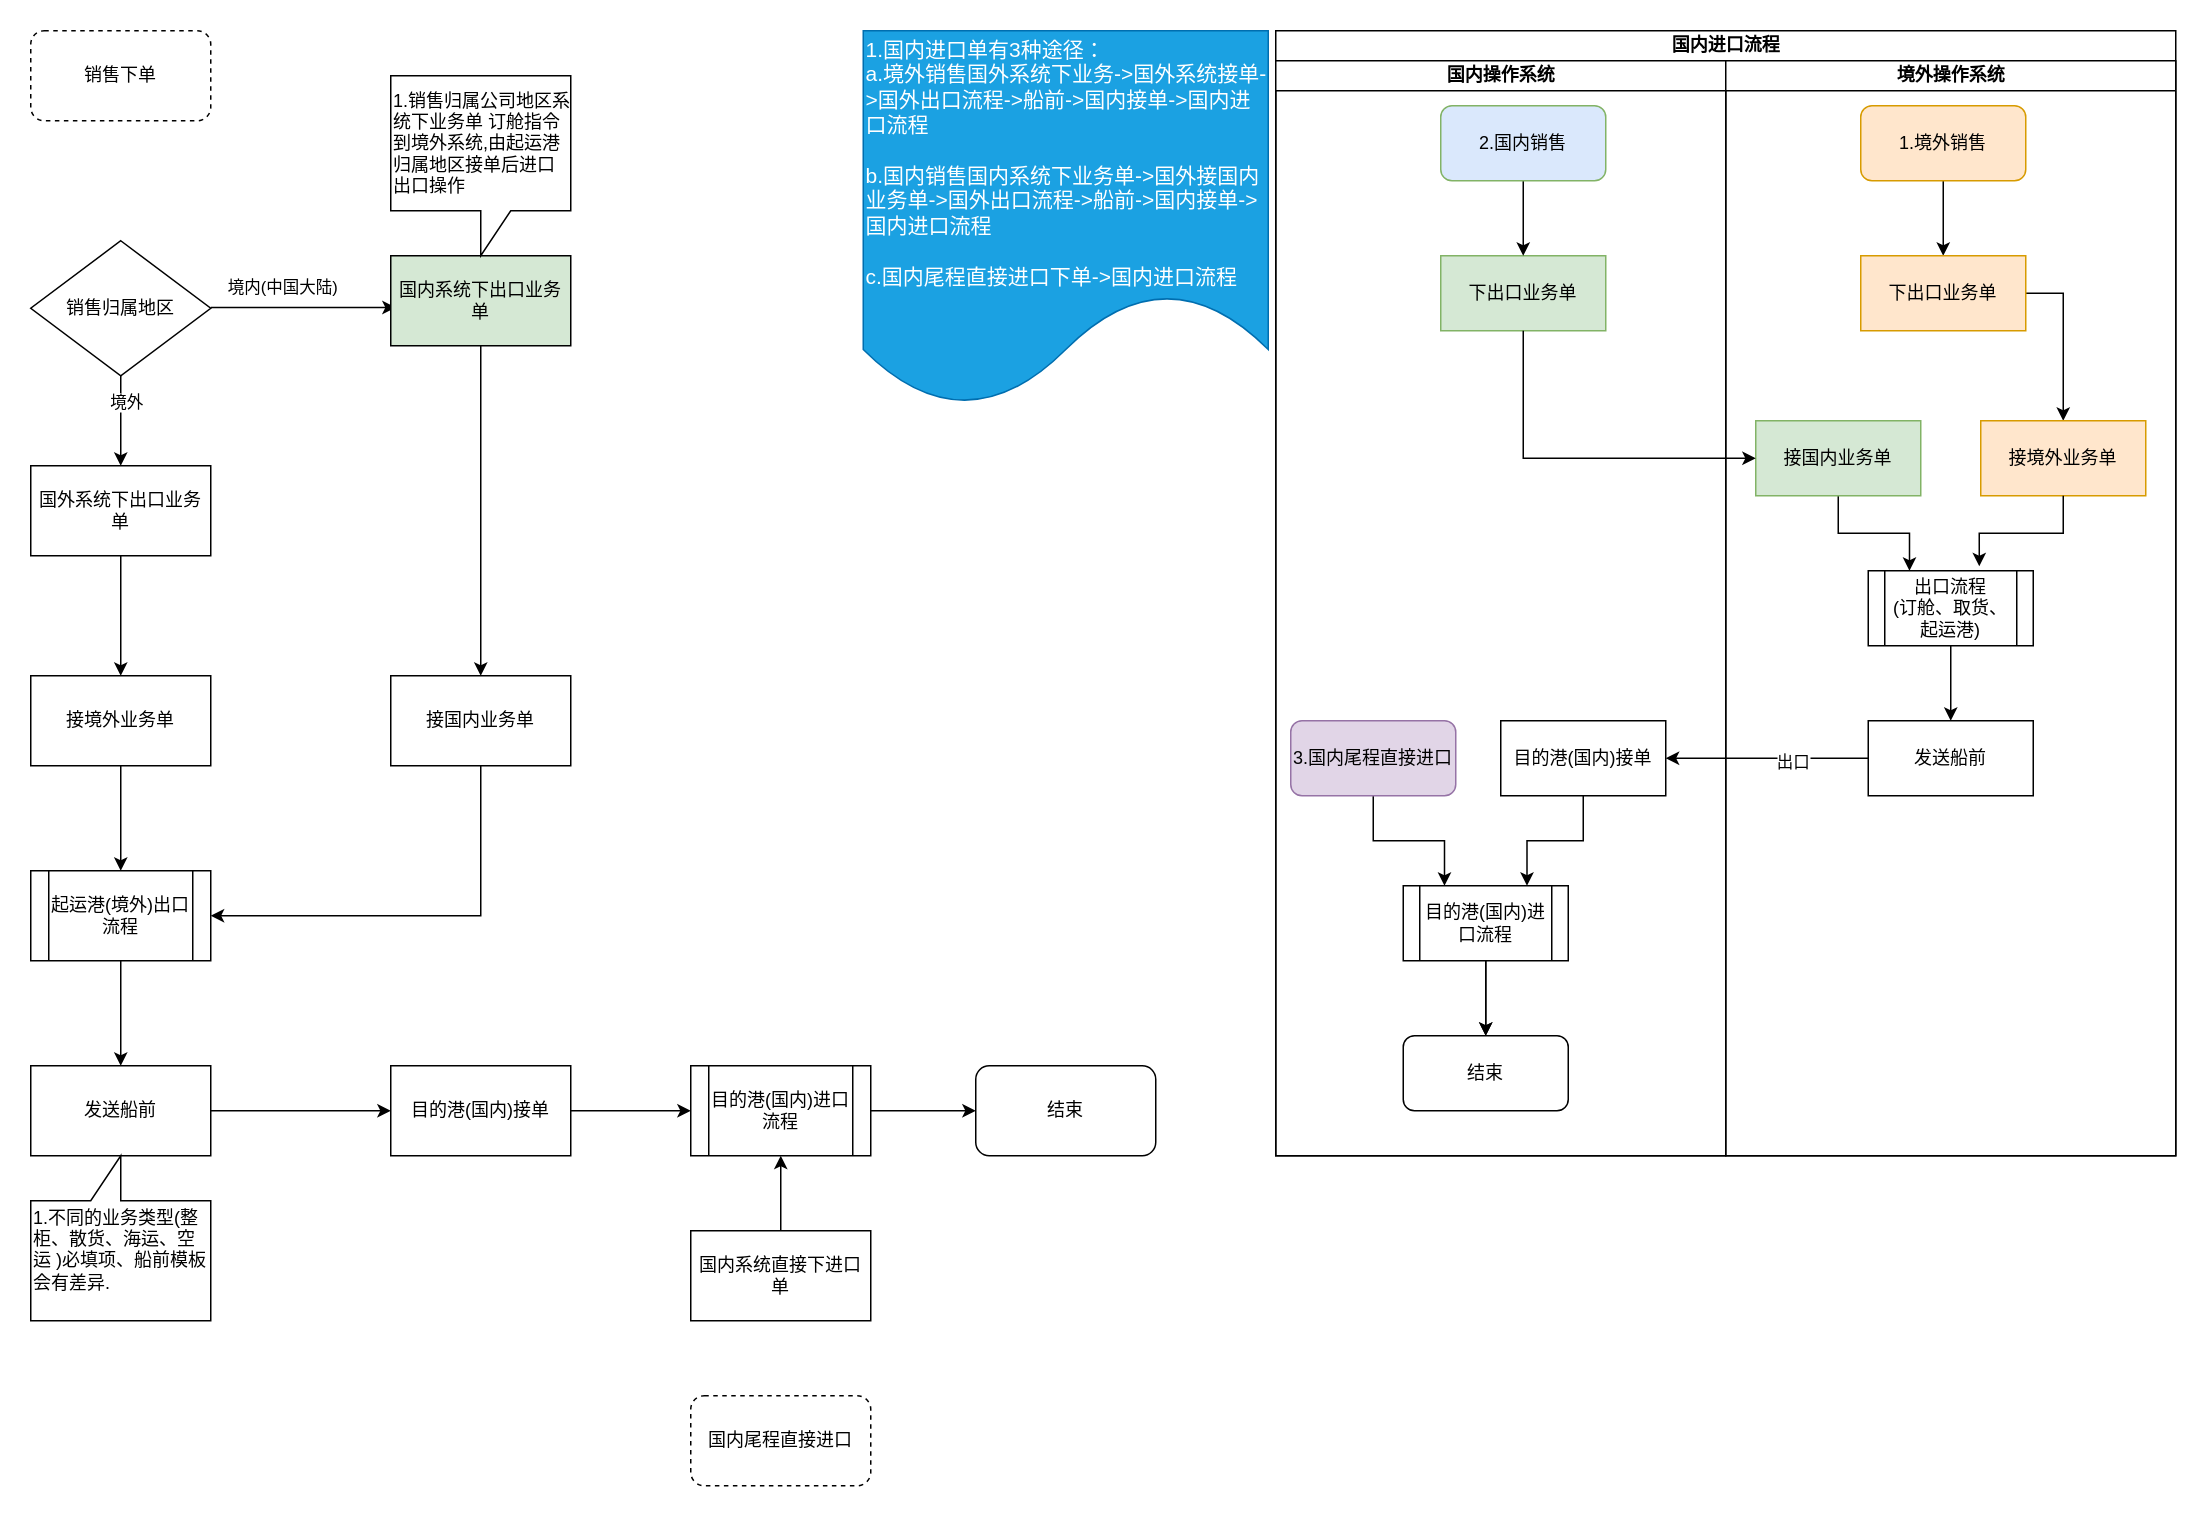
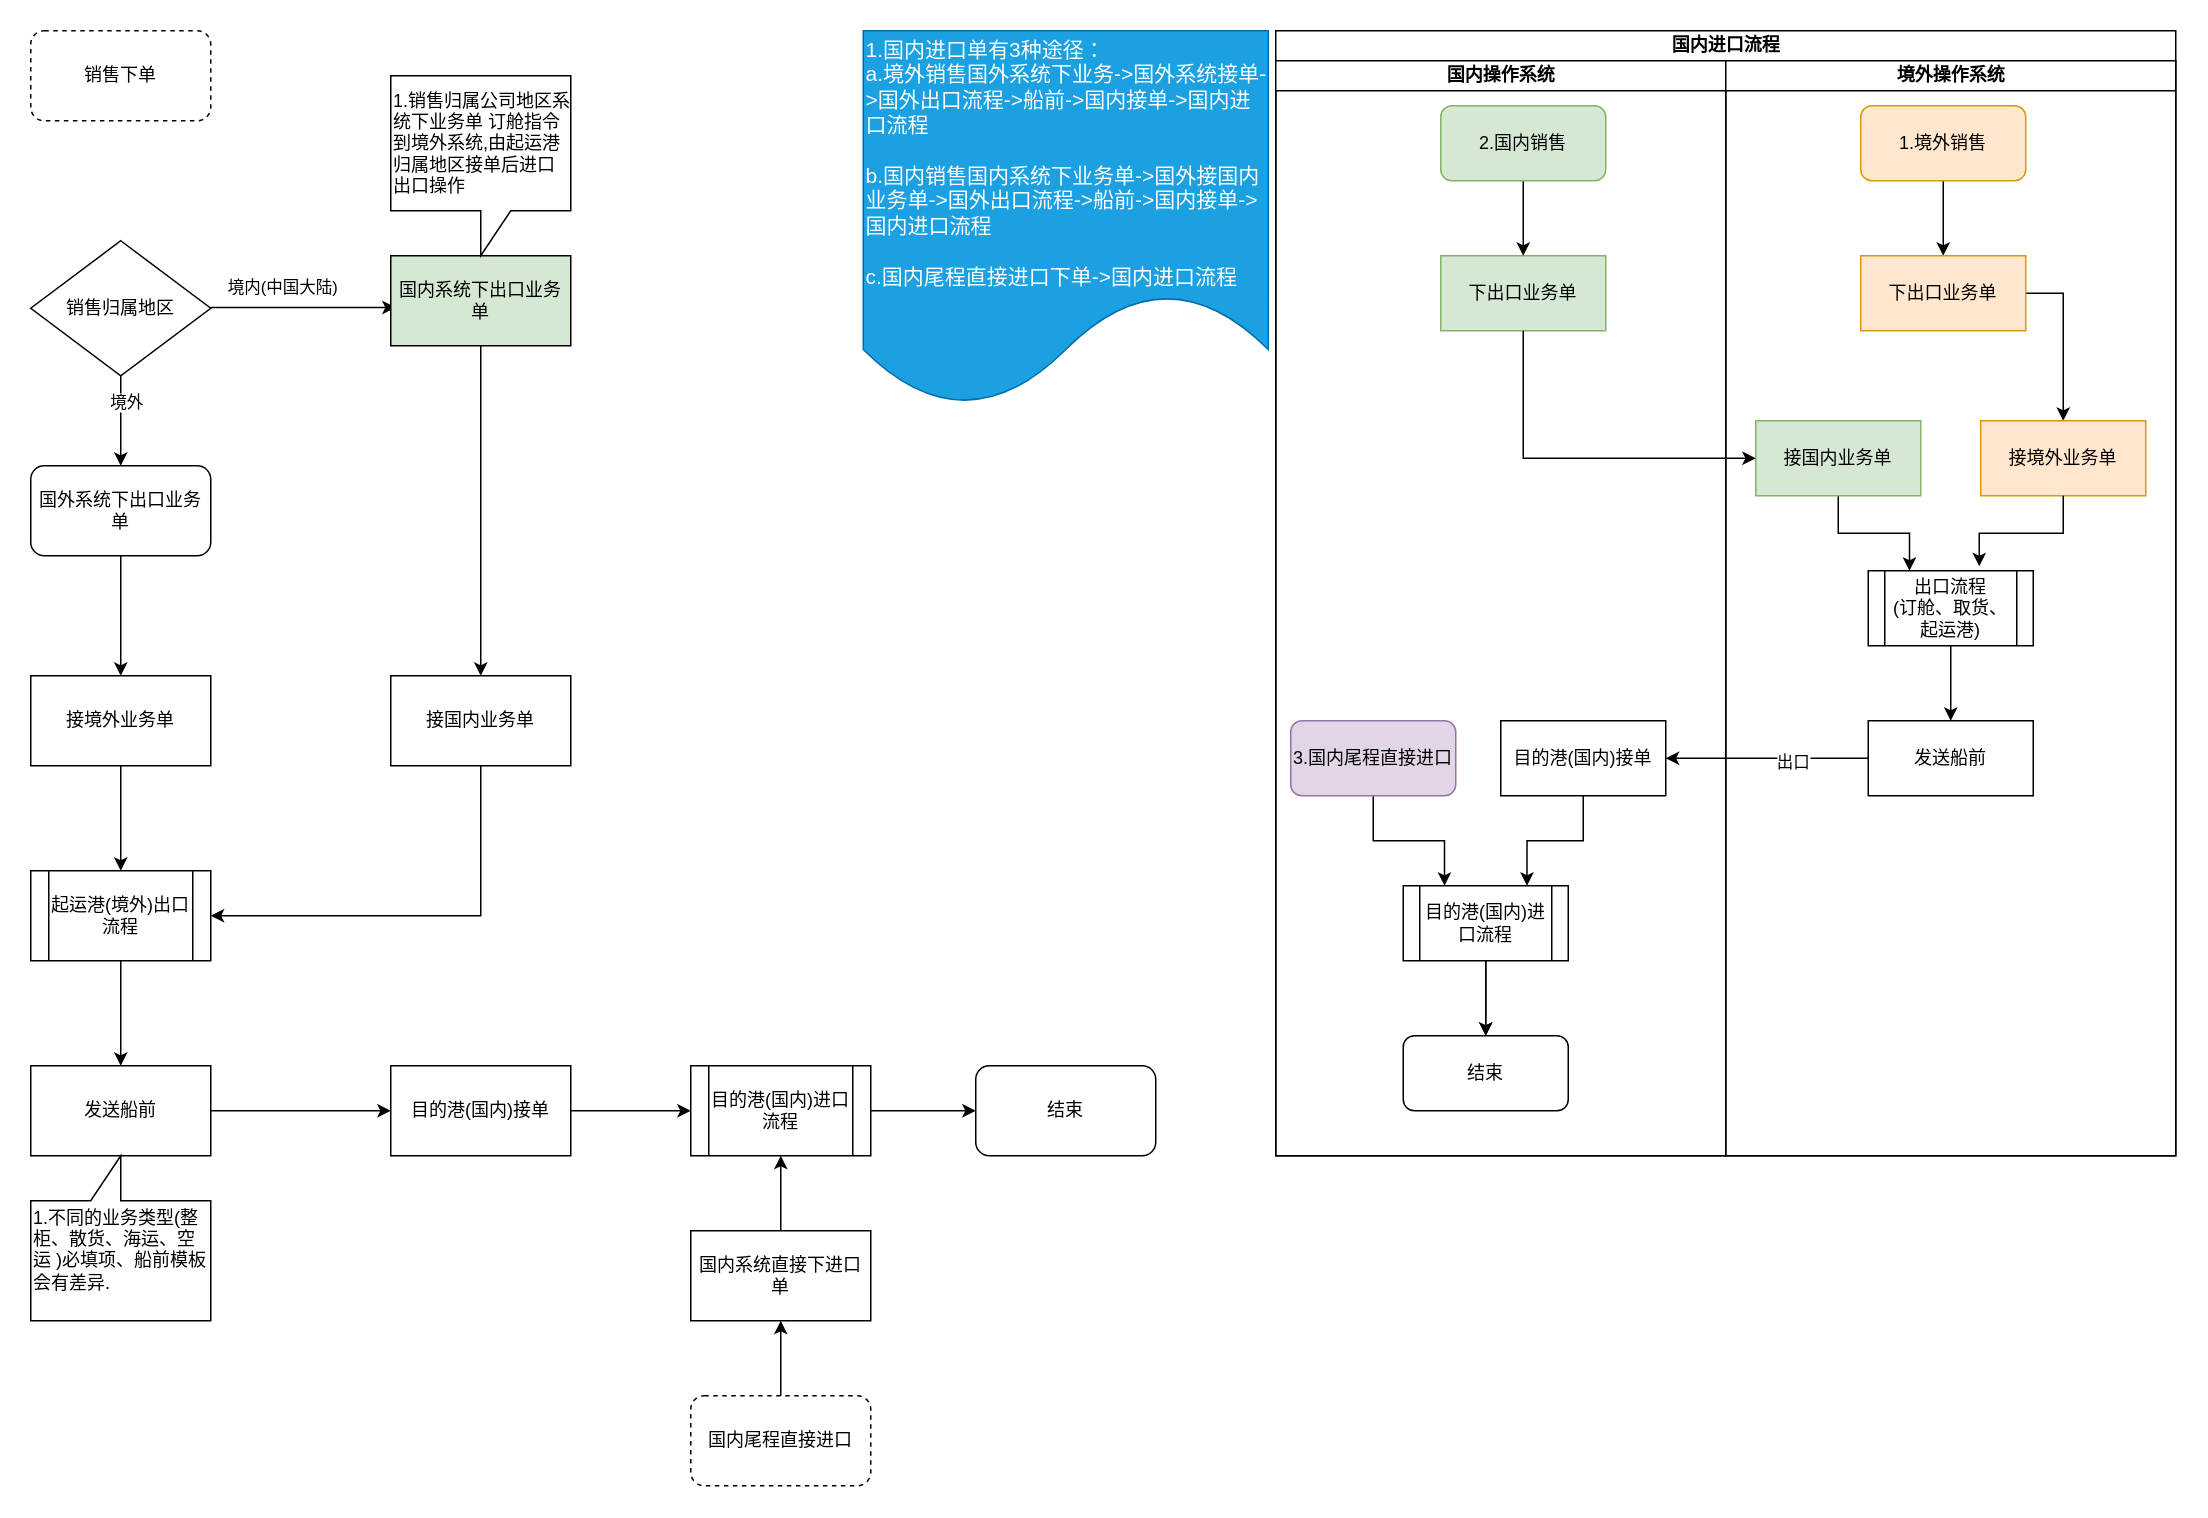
node "2.国内销售": fillcolor #dae8fc -> #d5e8d4
node "国外系统下出口业务单": shape rectangle -> rounded rectangle
edge "国内尾程直接进口" -> "国内系统直接下进口单": added
